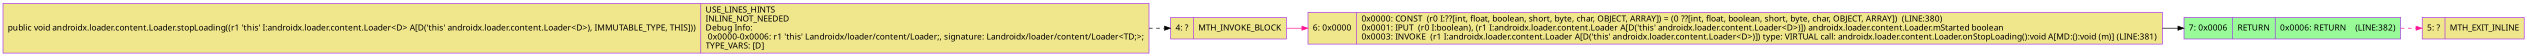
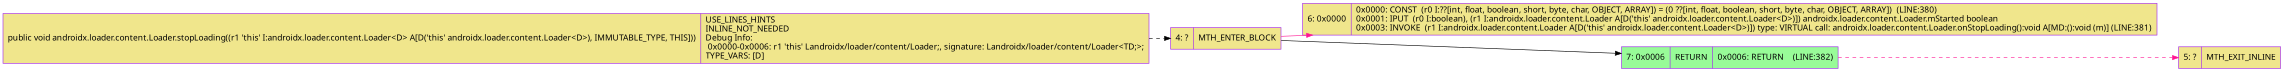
node "4: ?": text "MTH_INVOKE_BLOCK" -> "MTH_ENTER_BLOCK"
edge "6: 0x0000" -> "7: 0x0006": now "4: ?" -> "7: 0x0006"
